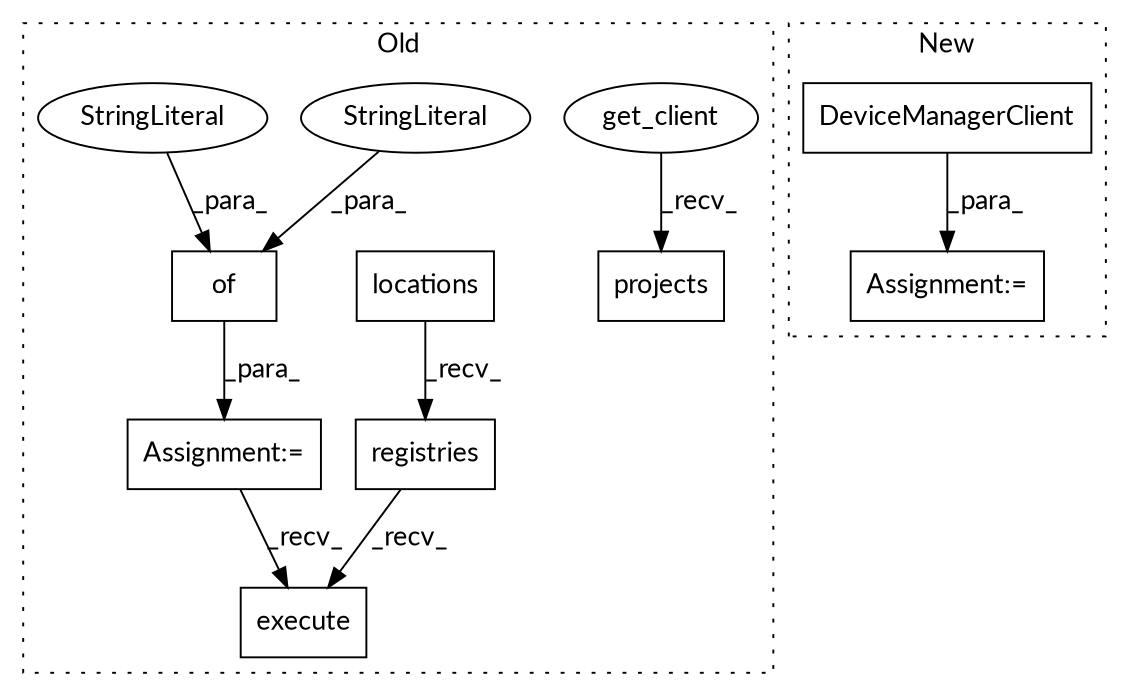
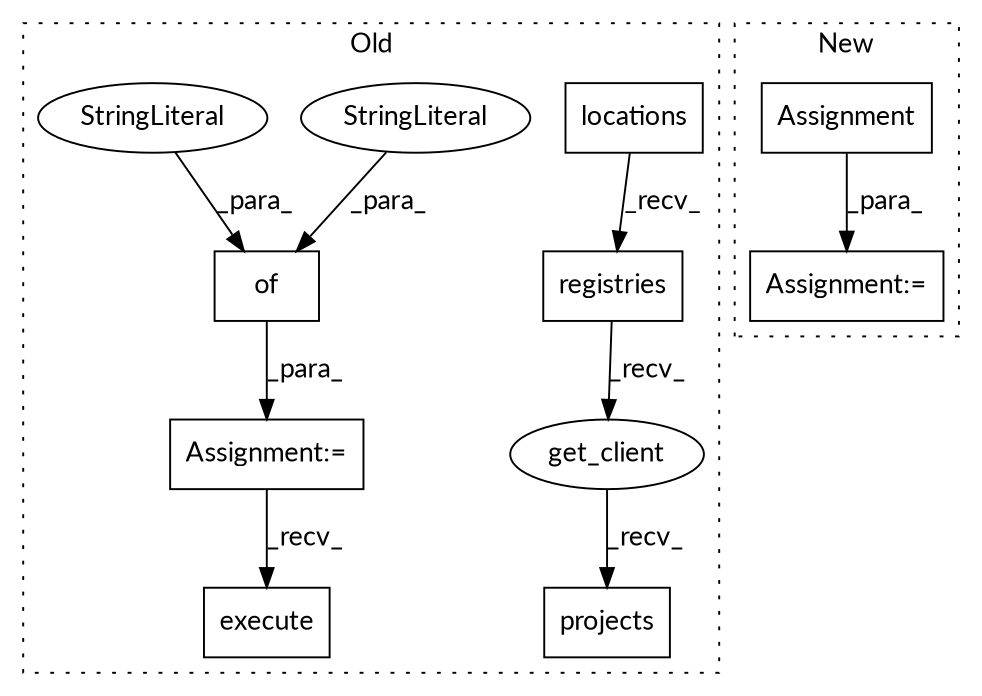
node "DeviceManagerClient": label "DeviceManagerClient" -> "Assignment"
edge "registries" -> "execute": now "registries" -> "get_client"
